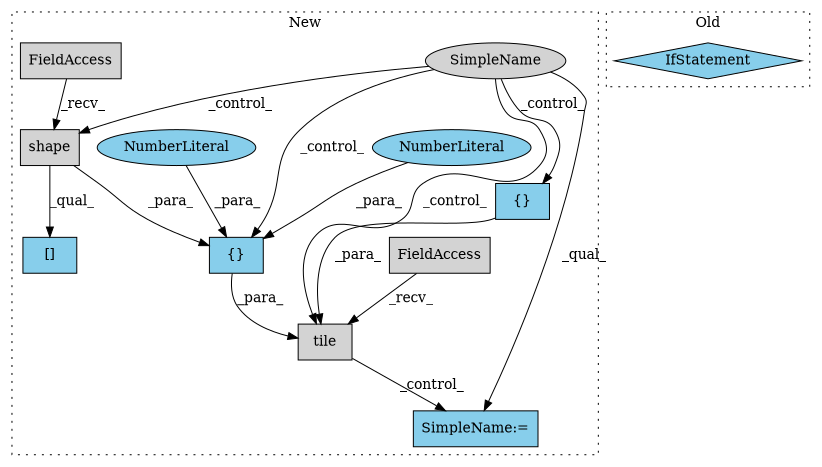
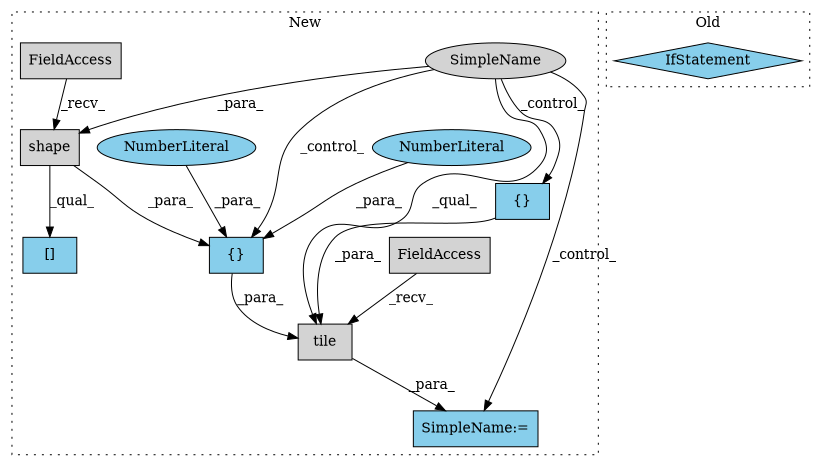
edge "SimpleName" -> "shape": label "_control_" -> "_para_"
edge "SimpleName" -> "tile": label "_control_" -> "_qual_"
edge "SimpleName" -> "SimpleName:=": label "_qual_" -> "_control_"
edge "tile" -> "SimpleName:=": label "_control_" -> "_para_"
